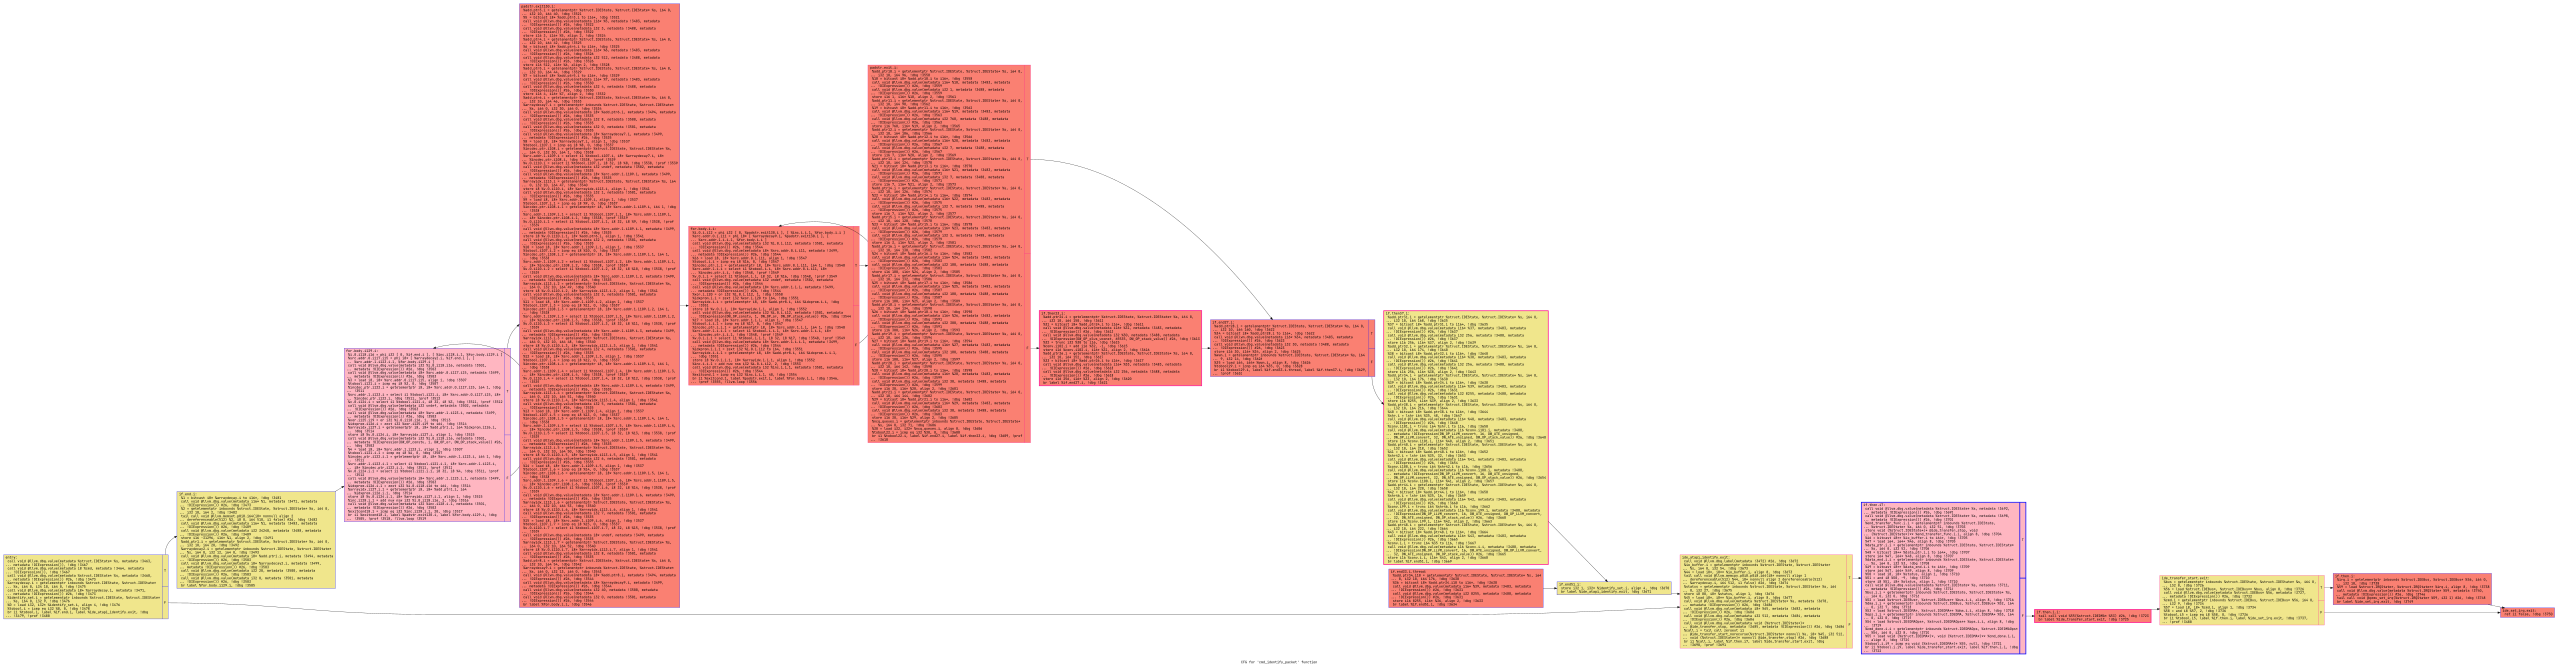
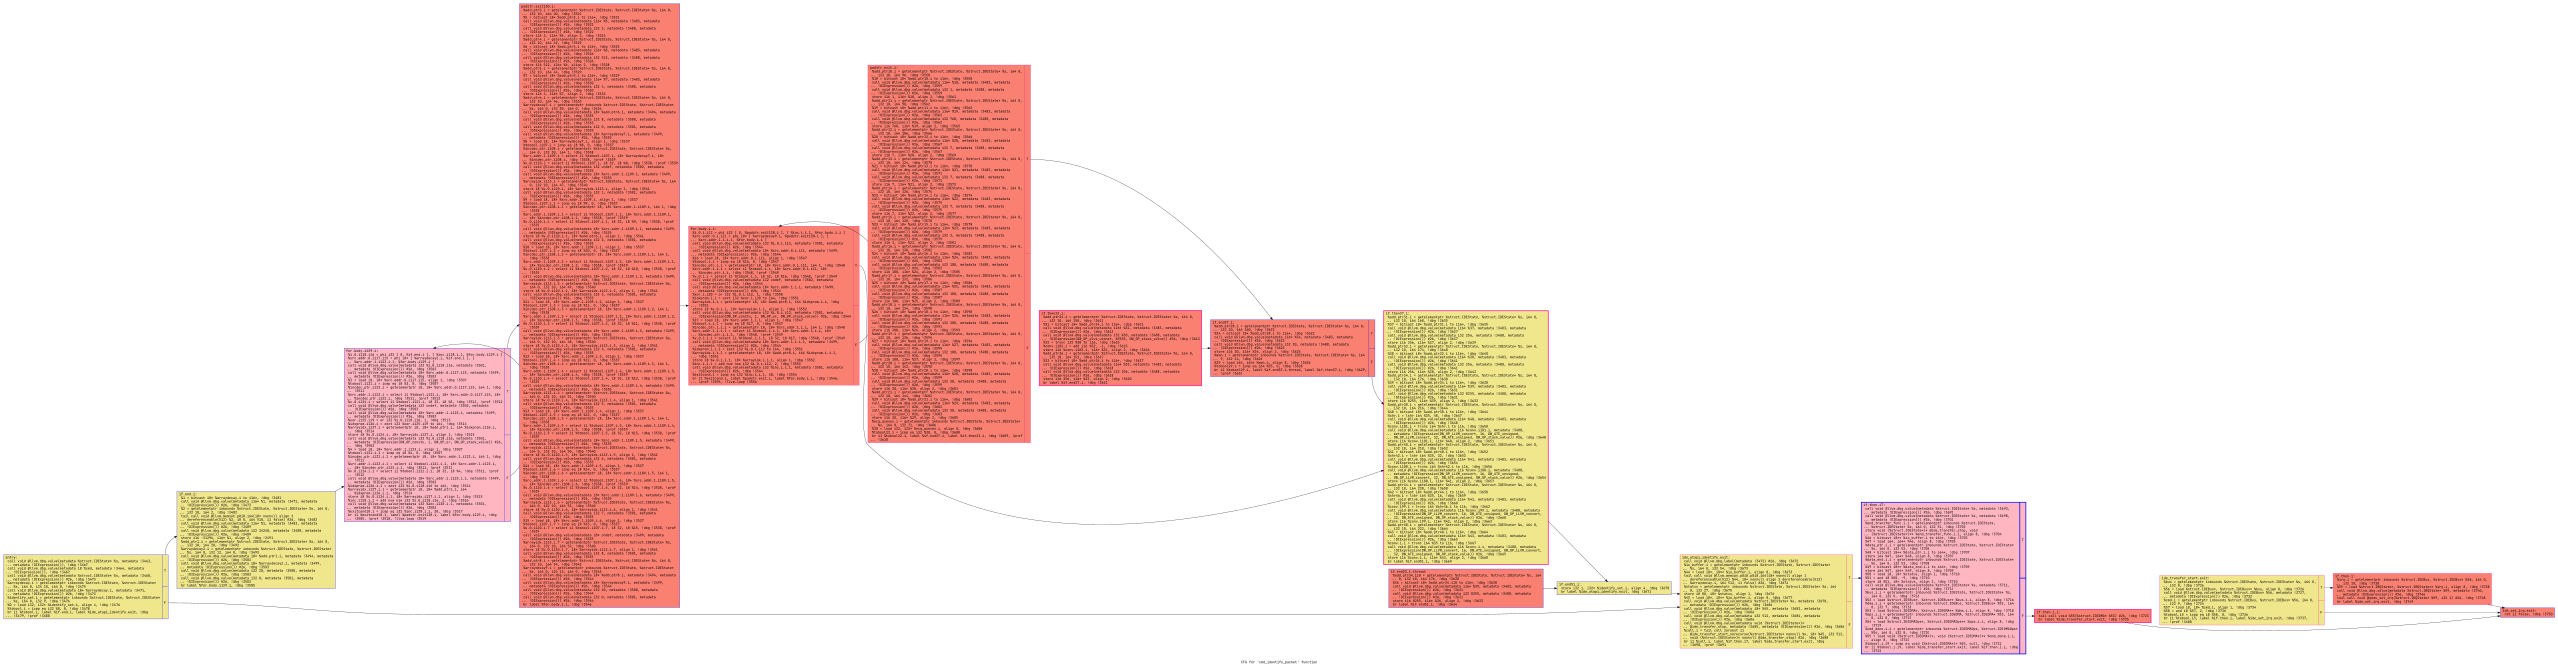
edge "for.body.i.i:" -> "padstr.exit.i:": now "for.body.i.i:" -> "if.then37.i:"
edge "padstr.exit.i:" -> "if.then23.i:": removed
node "if.then.i:": color blue -> deeppink
edge "if.then.i.i:" -> "ide_transfer_start.exit:": now "if.then.i.i:" -> "ide_set_irq.exit:"
